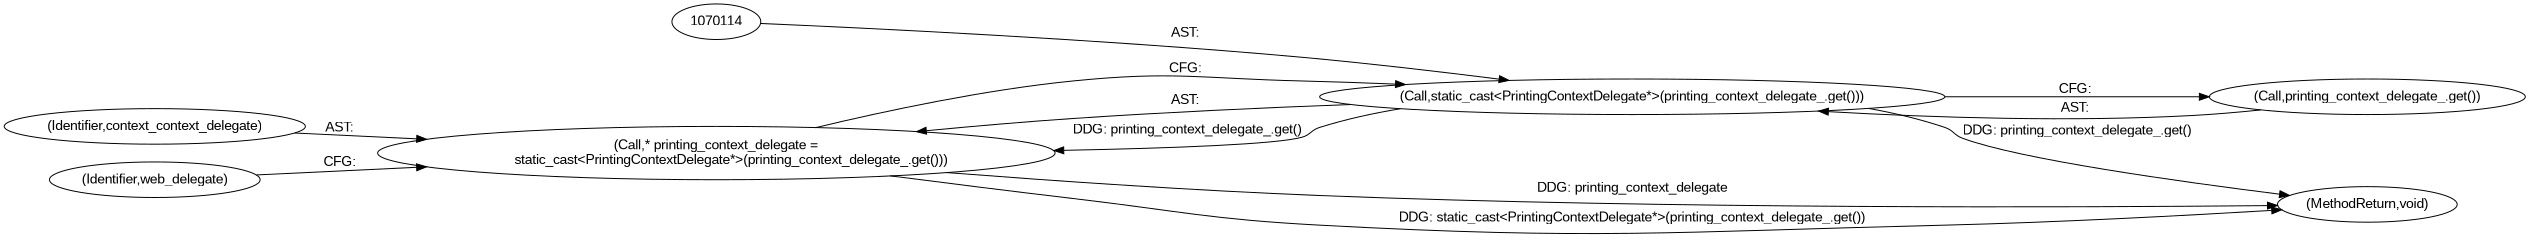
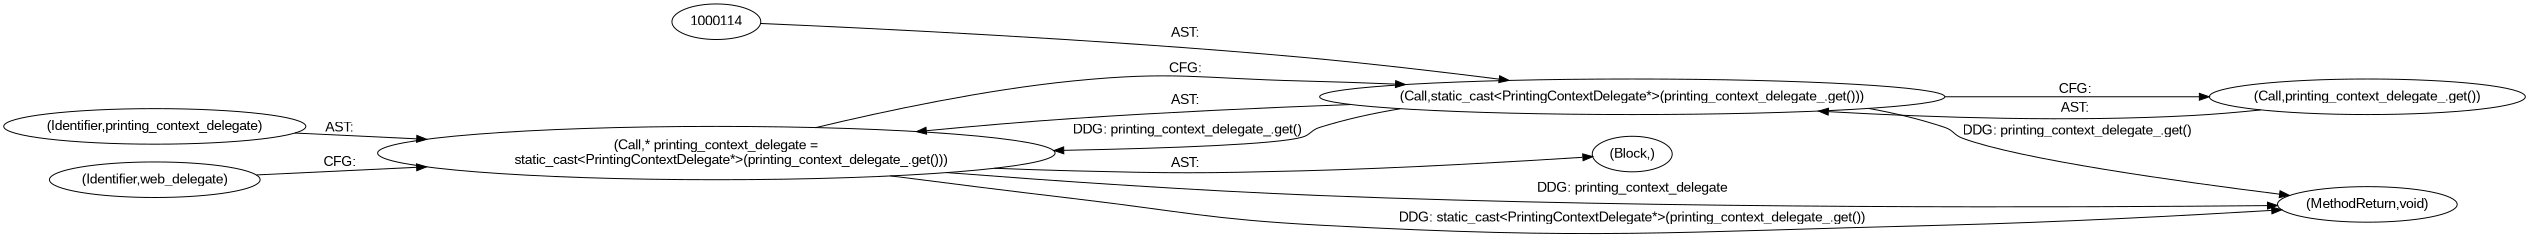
node "1070114": label "1070114" -> "1000114"
node "(Identifier,context_context_delegate)": label "(Identifier,context_context_delegate)" -> "(Identifier,printing_context_delegate)"
node "(Block,)": added
